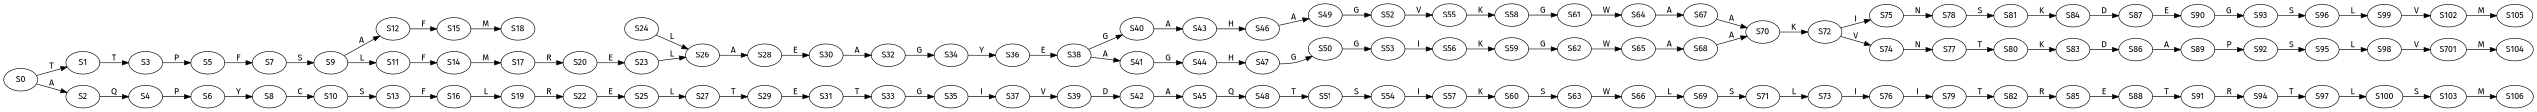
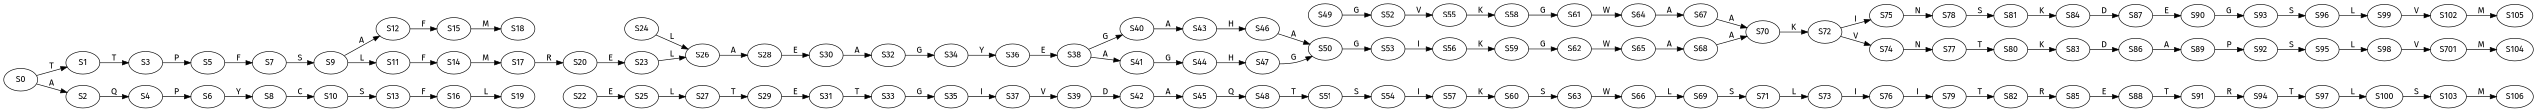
edge "S46" -> "S49": now "S46" -> "S50"
edge "S19" -> "S22": removed, label "R"
